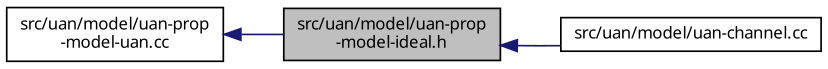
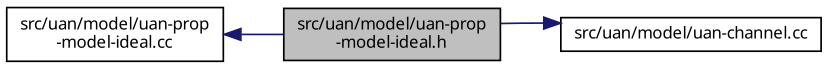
node "src/uan/model/uan-prop -model-uan.cc": label "src/uan/model/uan-prop -model-uan.cc" -> "src/uan/model/uan-prop -model-ideal.cc"
edge "src/uan/model/uan-channel.cc" -> "src/uan/model/uan-prop -model-ideal.h": reversed
